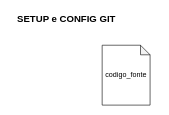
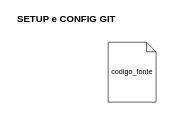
node "codigo_fonte": moved (126, 75) -> (132, 72)
